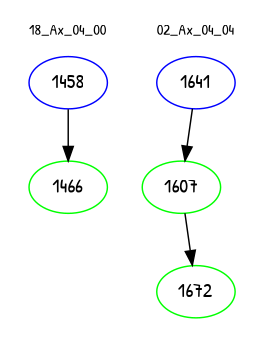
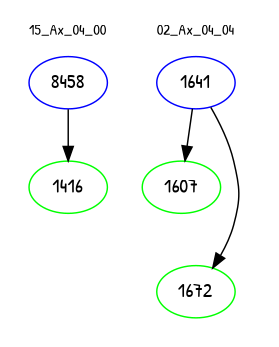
cluster "18_Ax_04_00": label "18_Ax_04_00" -> "15_Ax_04_00"
node "1458": label "1458" -> "8458"
node "1466": label "1466" -> "1416"
edge "1607" -> "1672": now "1641" -> "1672"
